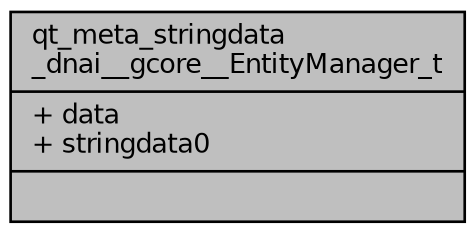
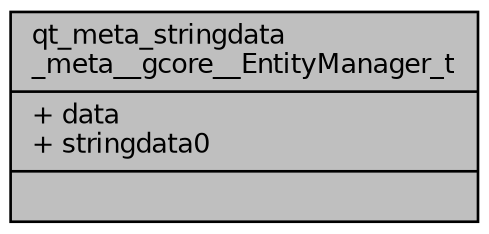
node "qt_meta_stringdata": text "_dnai__gcore__EntityManager_t" -> "_meta__gcore__EntityManager_t"
